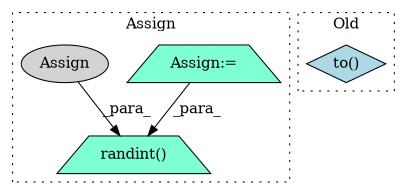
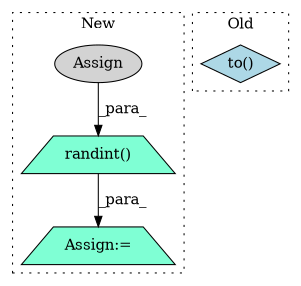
cluster "Assign": label "Assign" -> "New"
edge "Assign:=" -> "randint()": reversed
